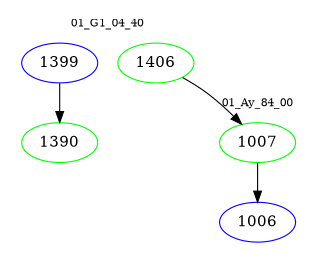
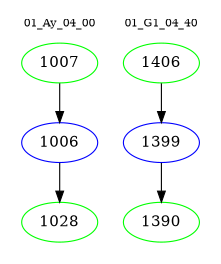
edge "1406" -> "1007": now "1406" -> "1399"
cluster "01_Ay_84_00": label "01_Ay_84_00" -> "01_Ay_04_00"
node "1028": added
